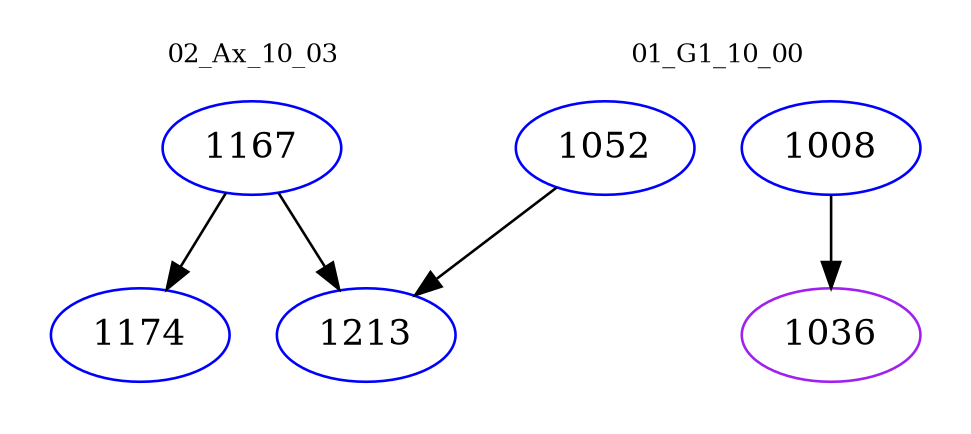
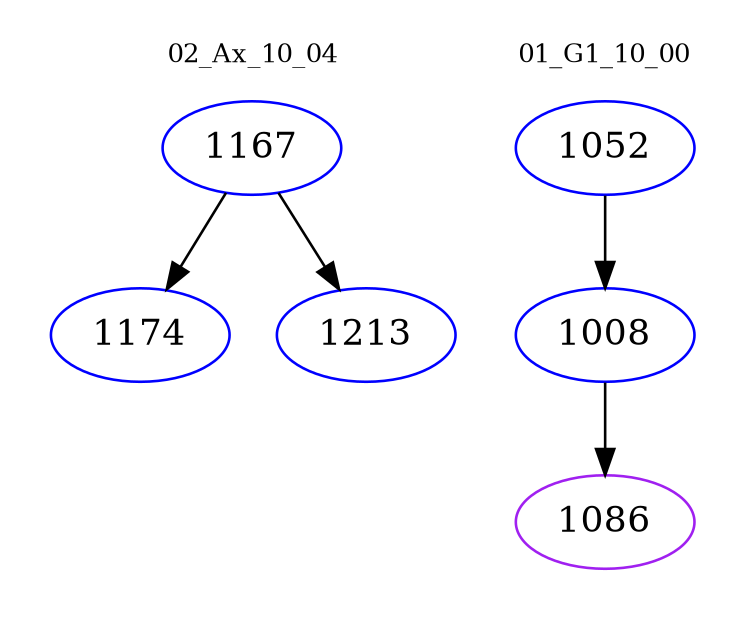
cluster "02_Ax_10_03": label "02_Ax_10_03" -> "02_Ax_10_04"
edge "1052" -> "1213": now "1052" -> "1008"
node "1036": label "1036" -> "1086"
